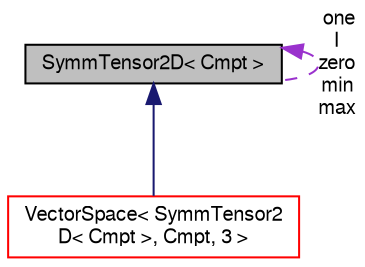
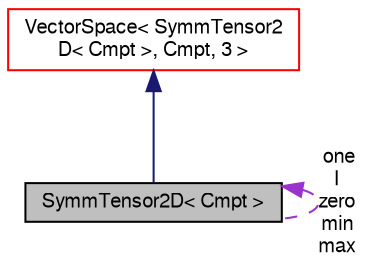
edge "VectorSpace< SymmTensor2 D< Cmpt >, Cmpt, 3 >" -> "SymmTensor2D< Cmpt >": reversed
